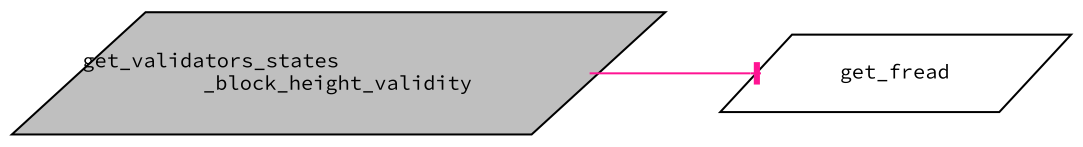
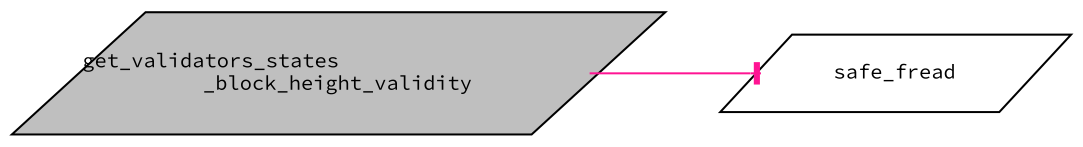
node "get_fread": label "get_fread" -> "safe_fread"
